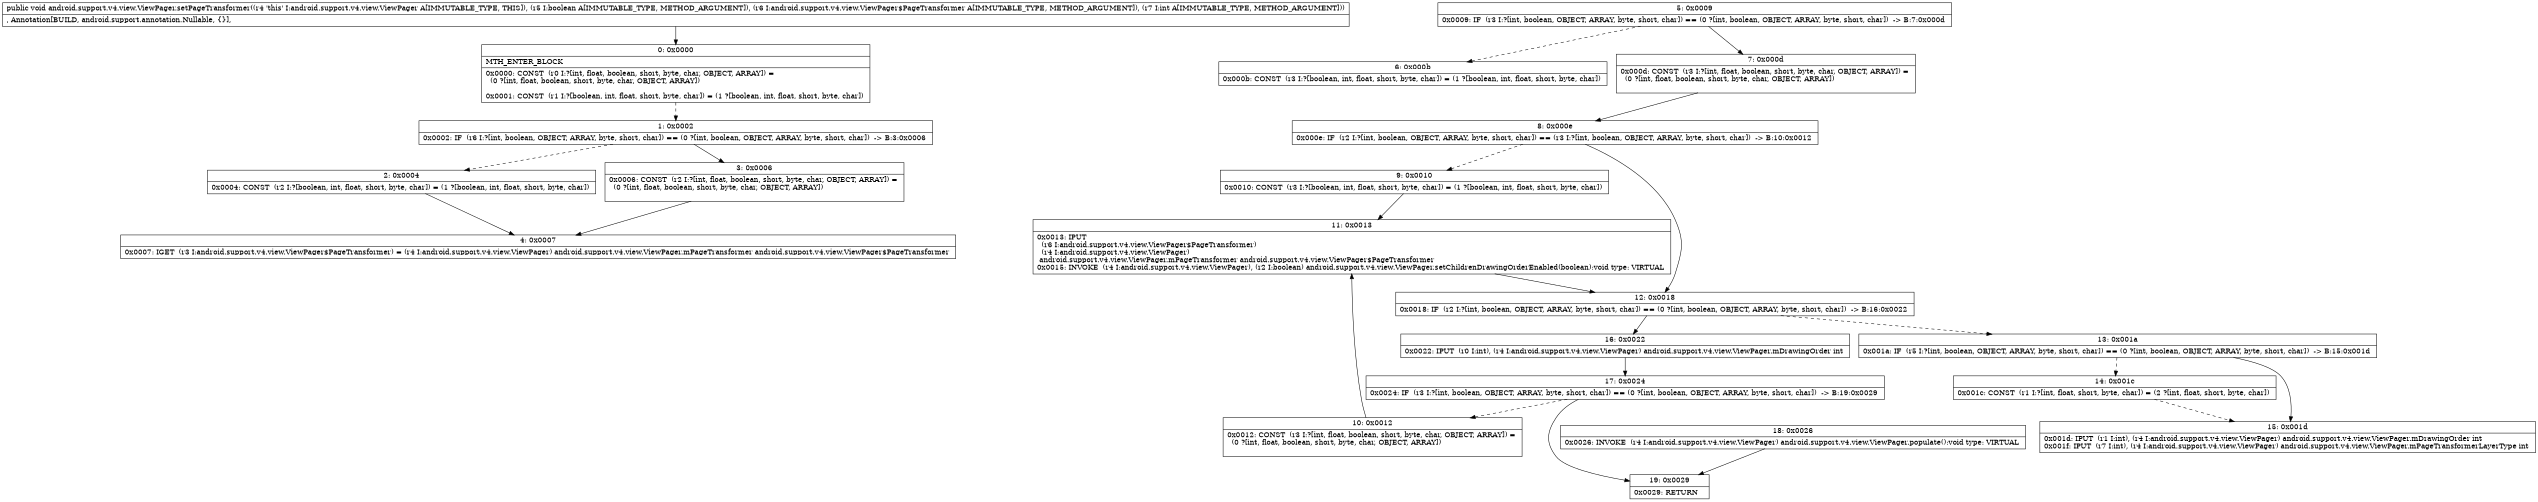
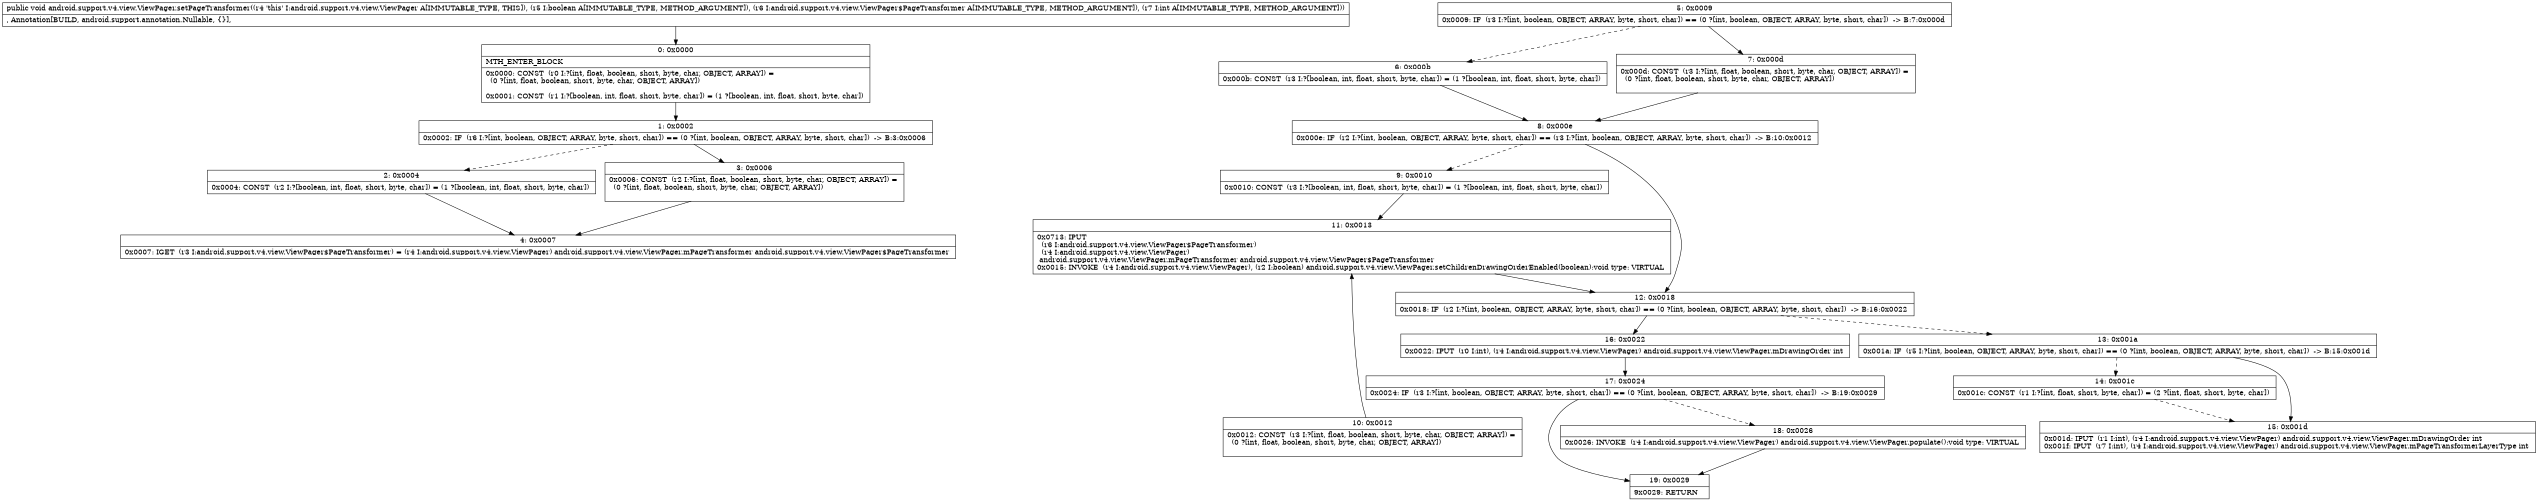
edge "6: 0x000b" -> "8: 0x000e": added
edge "0: 0x0000" -> "1: 0x0002": style dashed -> solid
node "11: 0x0013": text "0x0013: IPUT" -> "0x0713: IPUT"
edge "17: 0x0024" -> "10: 0x0012": now "17: 0x0024" -> "18: 0x0026"
node "19: 0x0029": text "0x0029: RETURN" -> "9x0029: RETURN"
